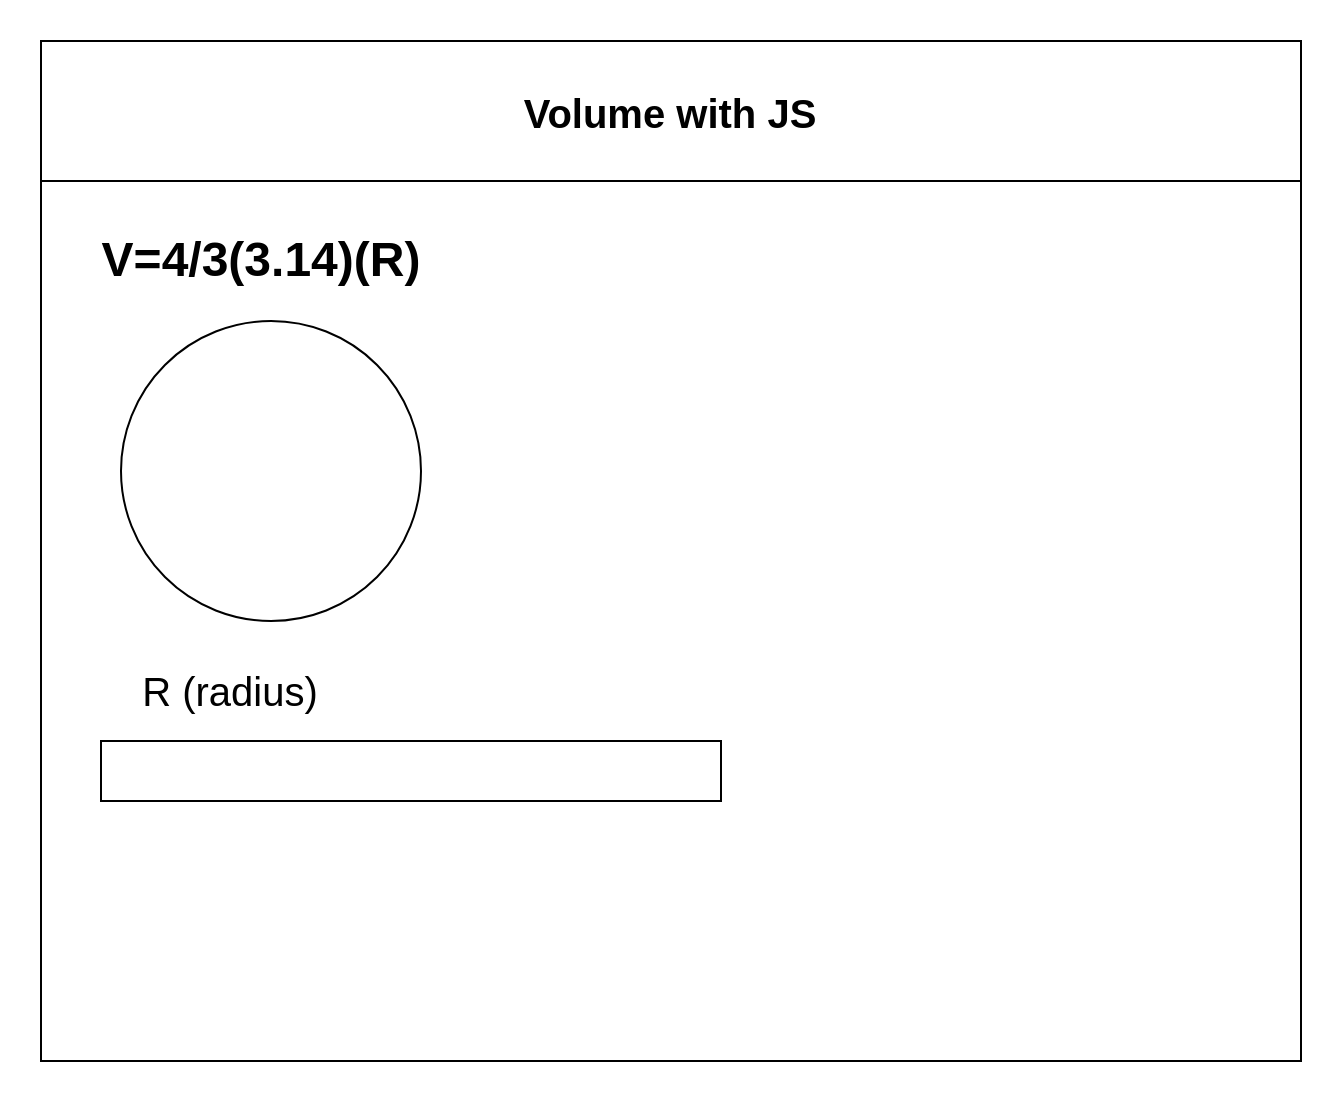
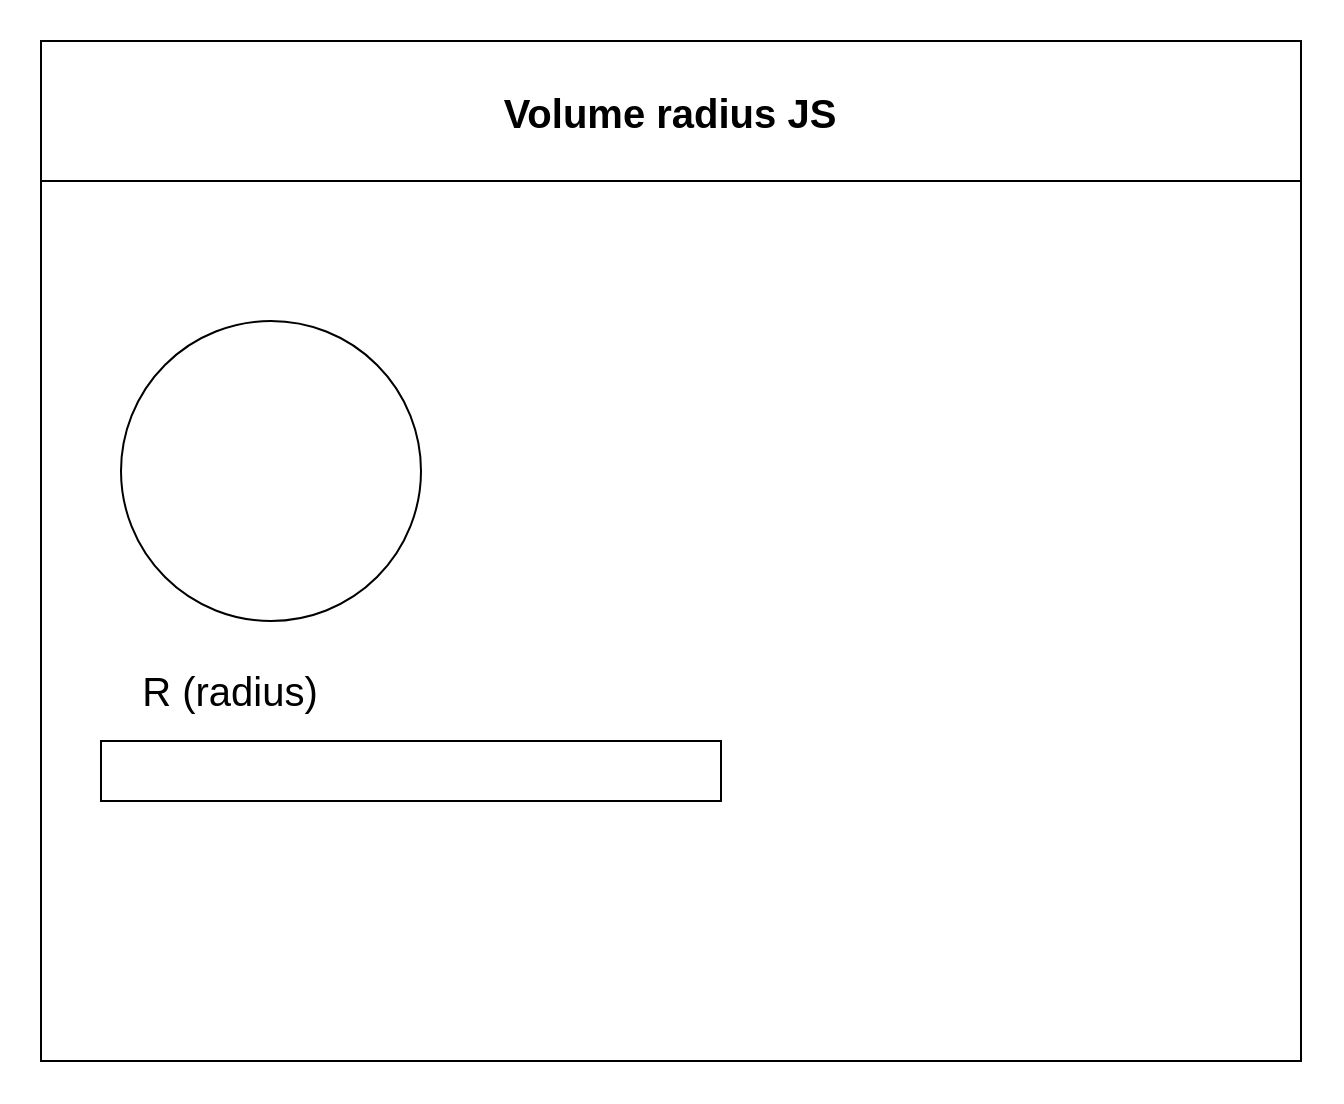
node "Volume with JS": label "Volume with JS" -> "Volume radius JS"
node "V=4/3(3.14)(R)": removed
